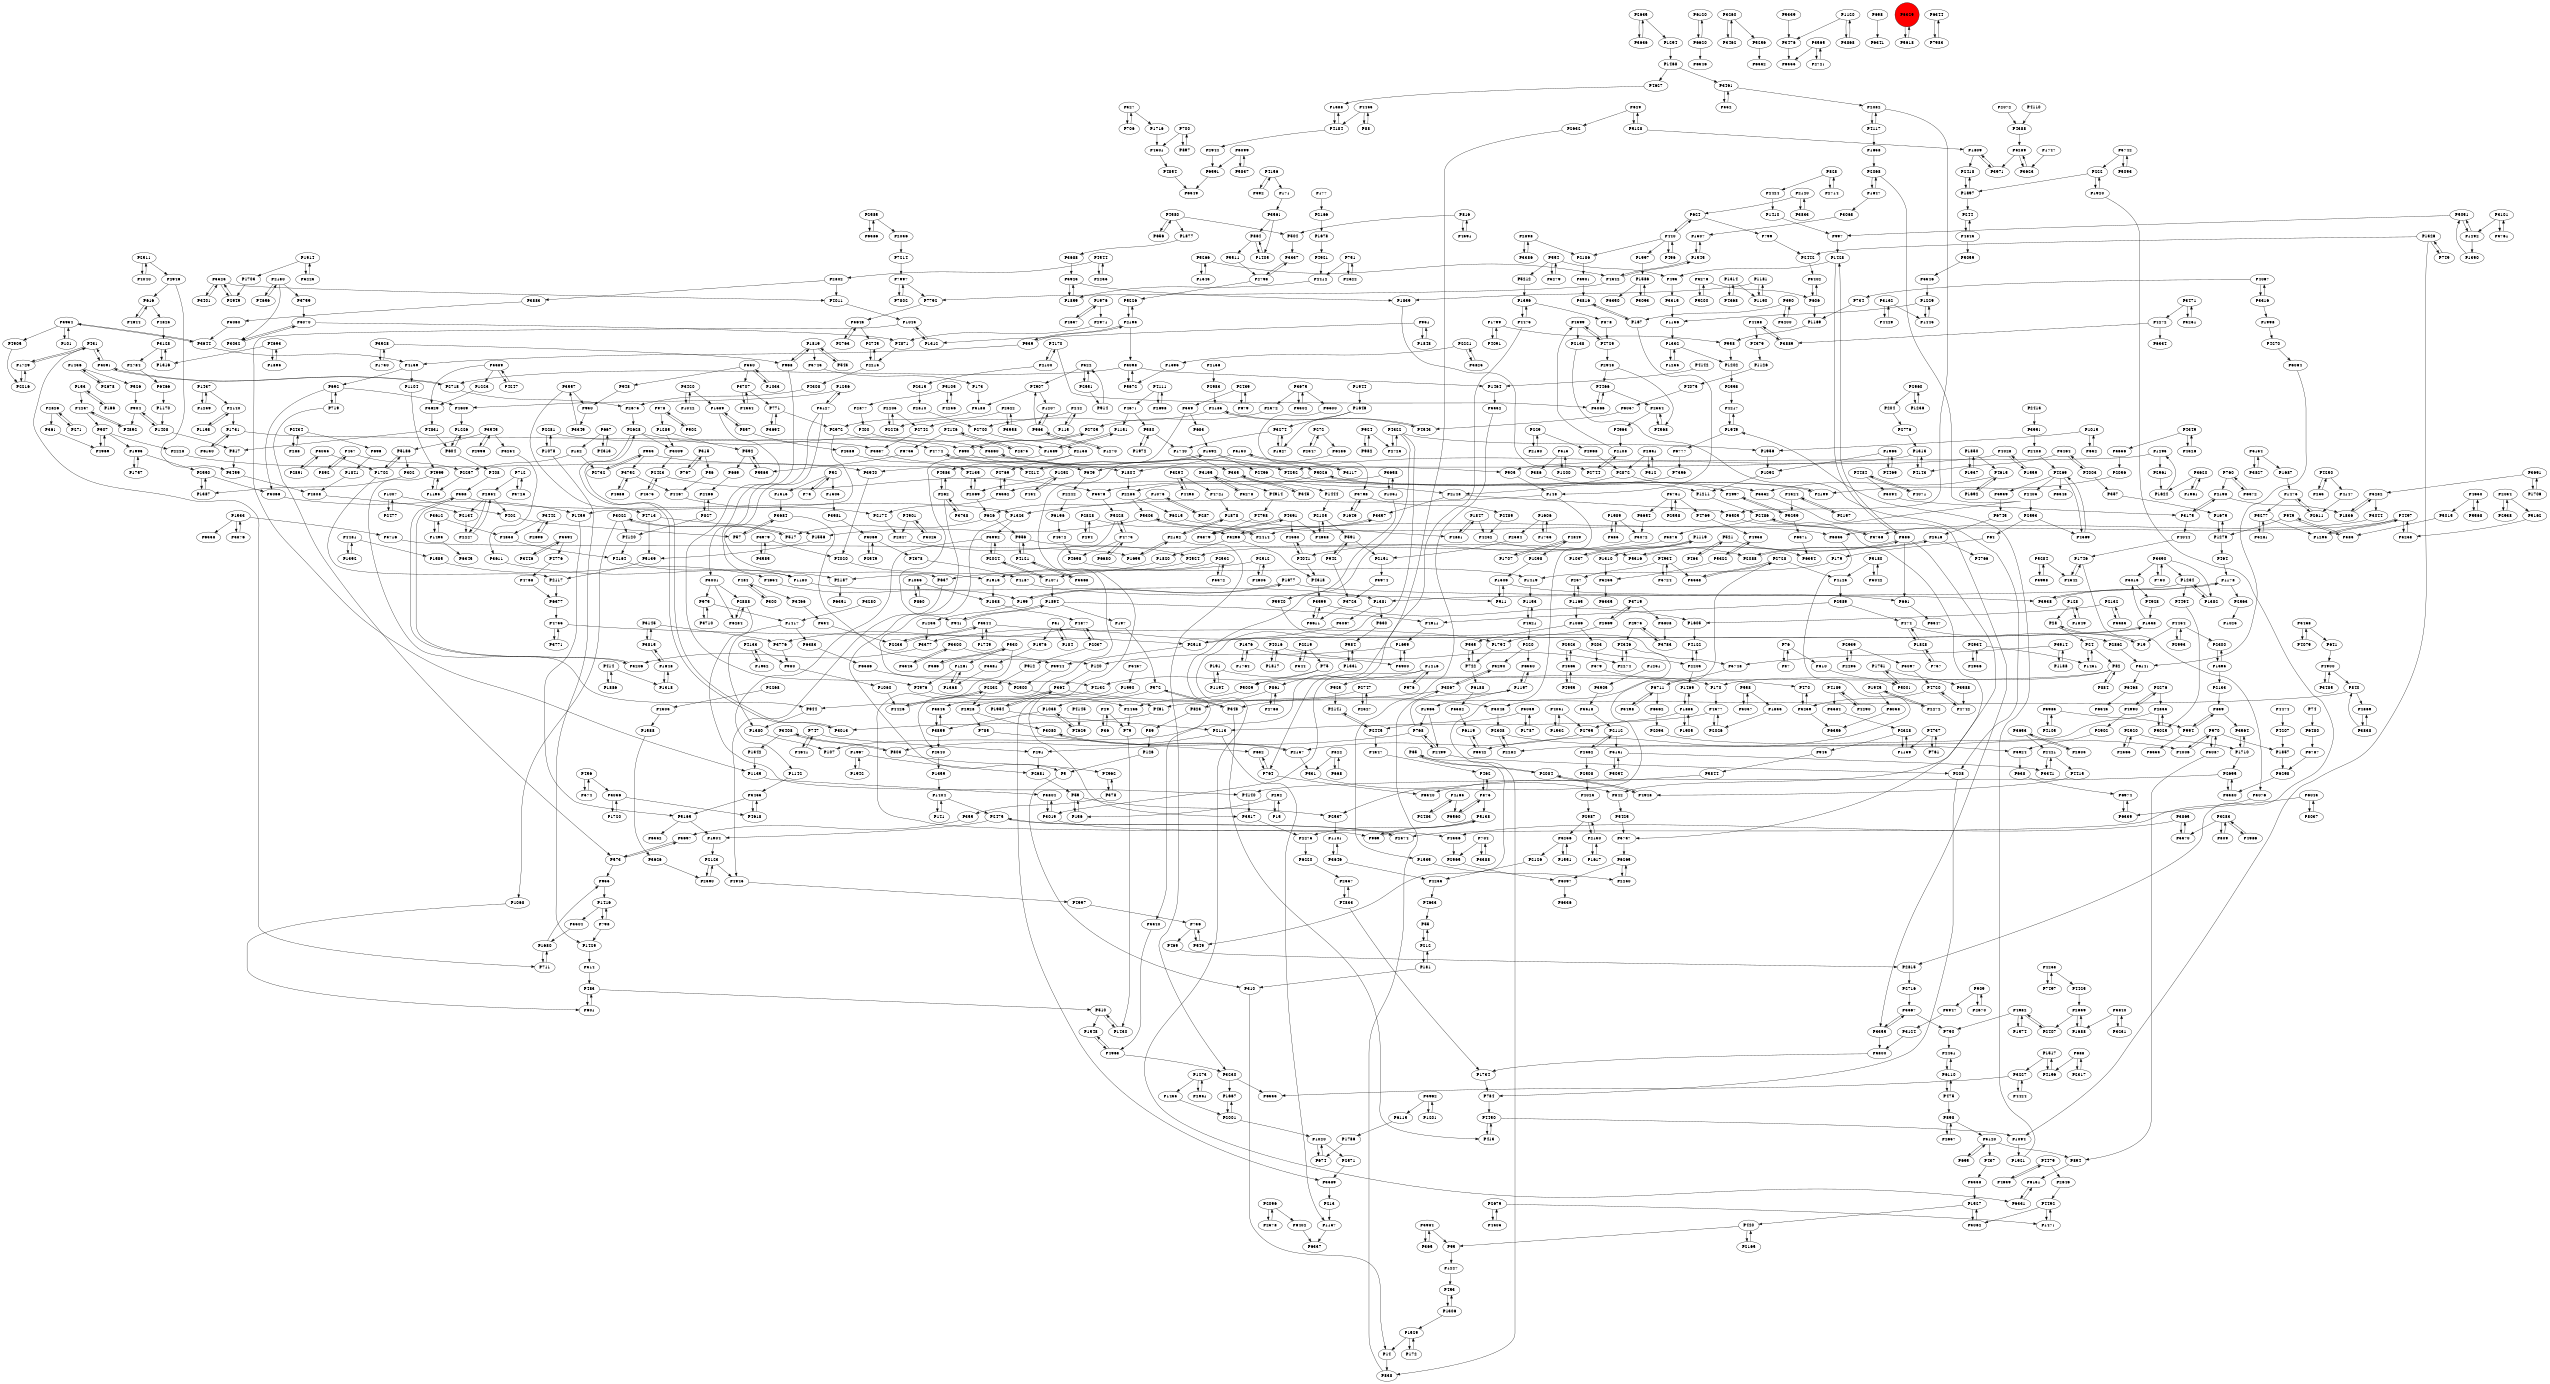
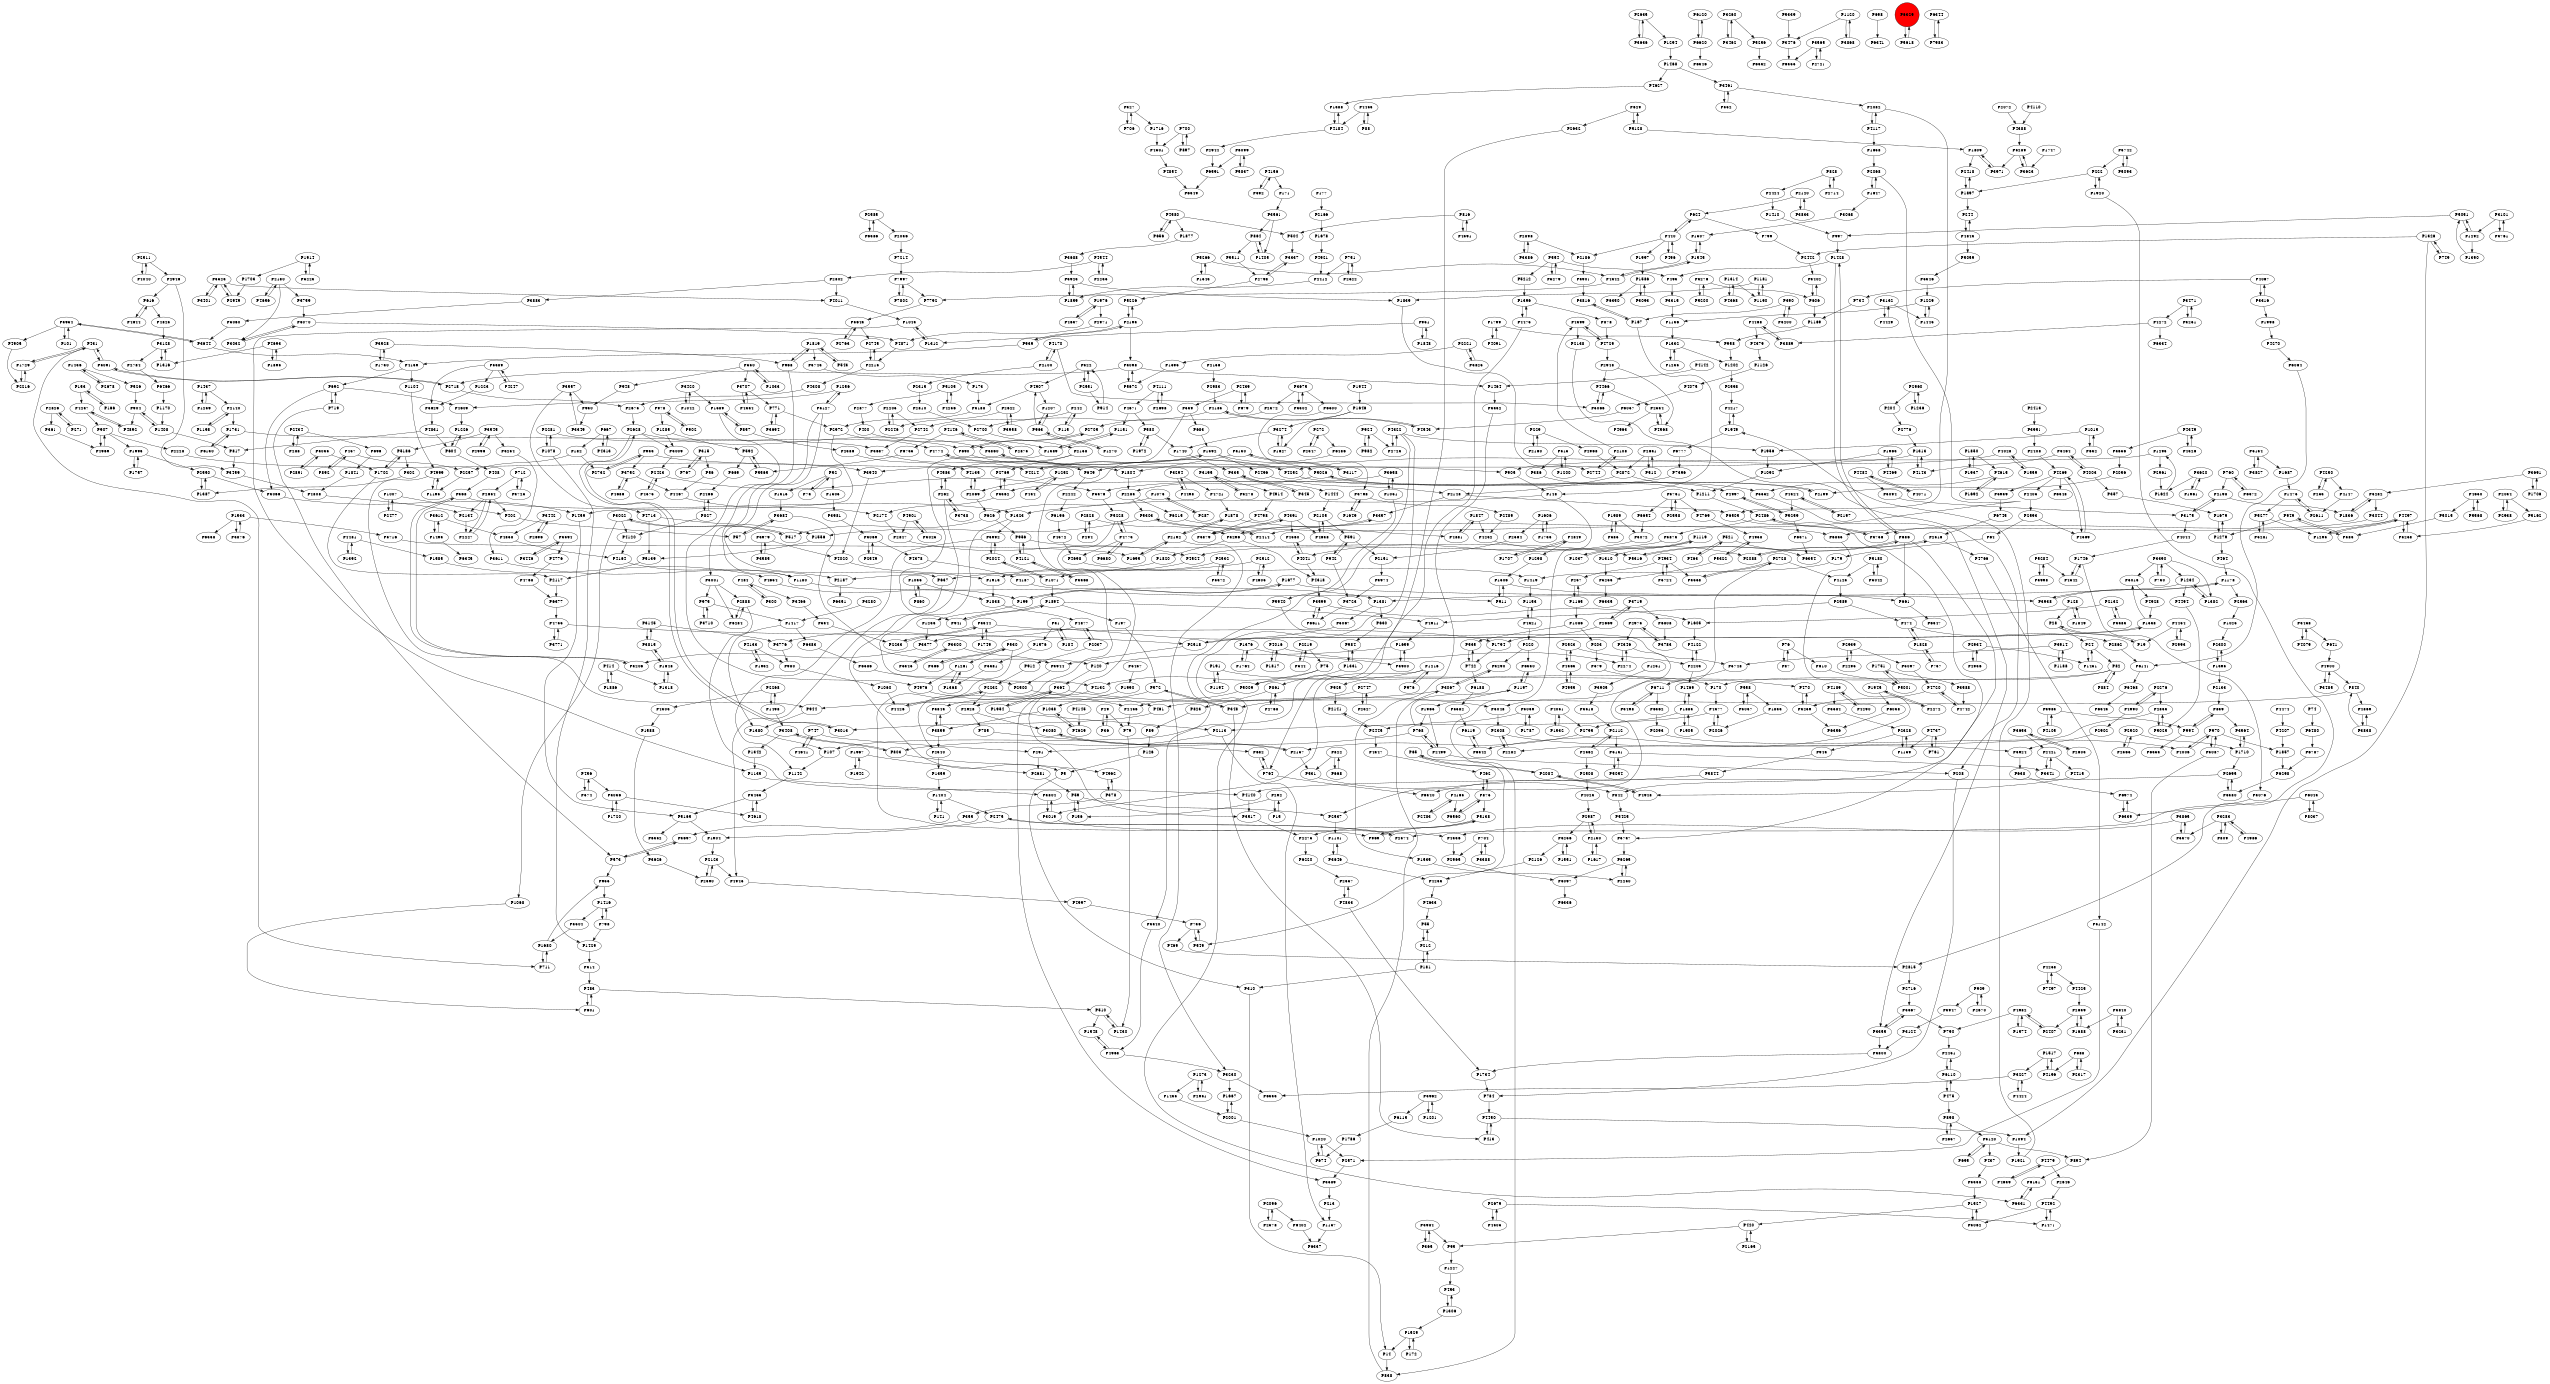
edge "P4963" -> "P2108": removed
edge "P4454" -> "P2300": now "P1025" -> "P2300"
node "P1498": added
edge "P107" -> "P1142": added
node "P5142": added
